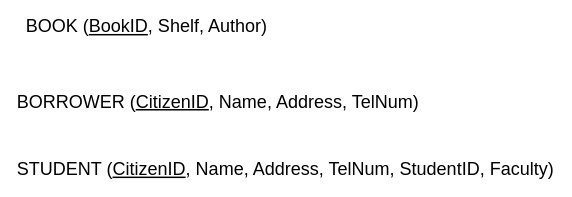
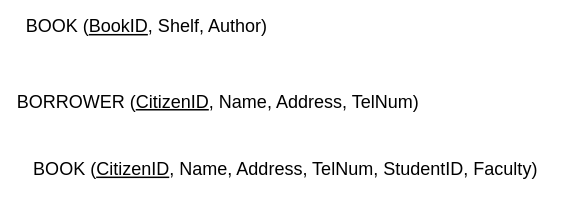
node "STUDENT (CitizenID, Name, Address, TelNum, StudentID, Faculty)": label "STUDENT (CitizenID, Name, Address, TelNum, StudentID, Faculty)" -> "BOOK (CitizenID, Name, Address, TelNum, StudentID, Faculty)"
